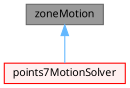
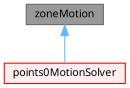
node "points7MotionSolver": label "points7MotionSolver" -> "points0MotionSolver"
